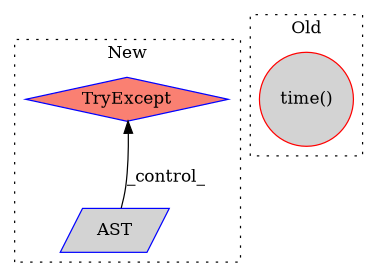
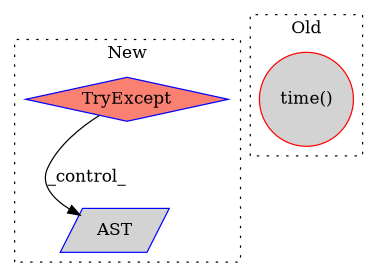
edge "AST" -> "TryExcept": reversed
